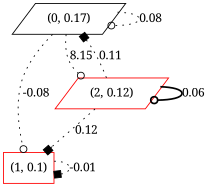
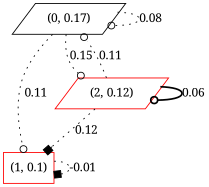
edge "(0, 0.17)" -> "(2, 0.12)": label "8.15" -> "0.15"
edge "(2, 0.12)" -> "(0, 0.17)": arrowhead box -> odot
edge "(0, 0.17)" -> "(1, 0.1)": label "-0.08" -> "0.11"
